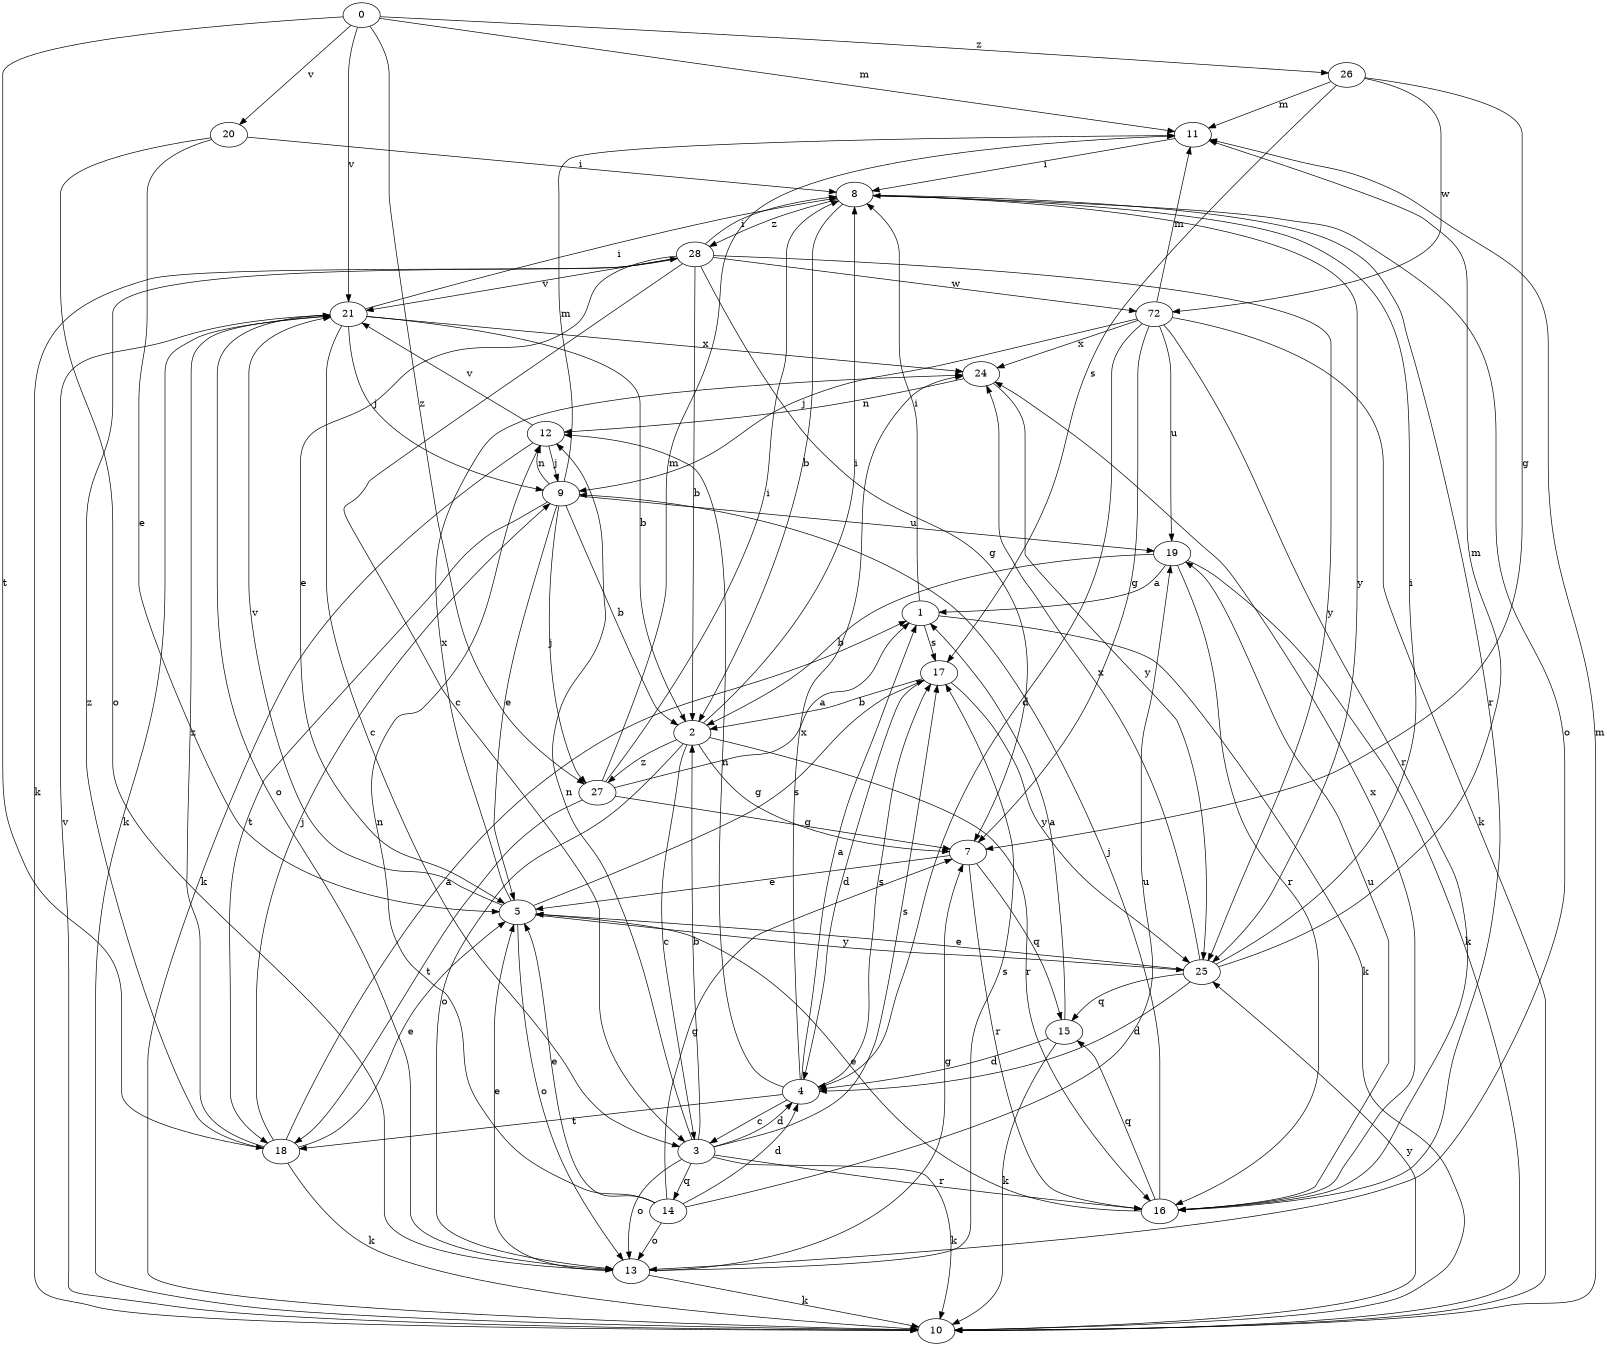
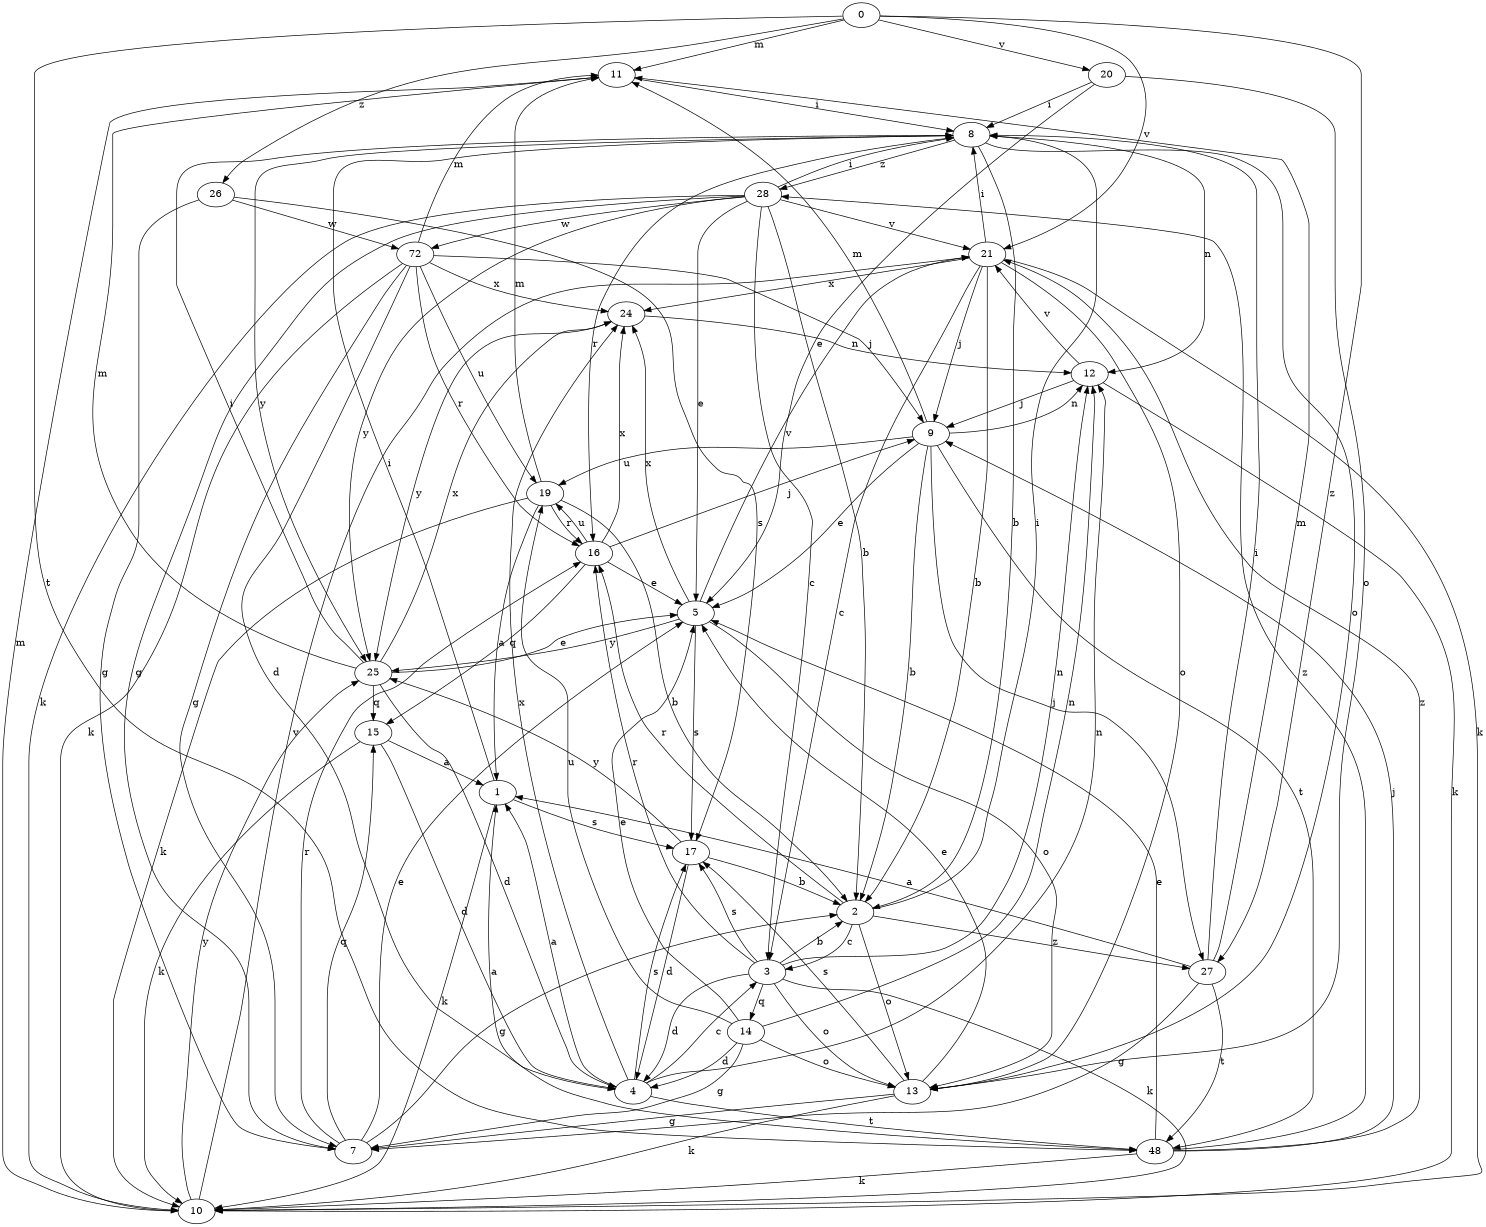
edge "26" -> "11": now "19" -> "11"
edge "8" -> "12": added, label "n"
edge "2" -> "7": reversed
node "18": label "18" -> "48"
